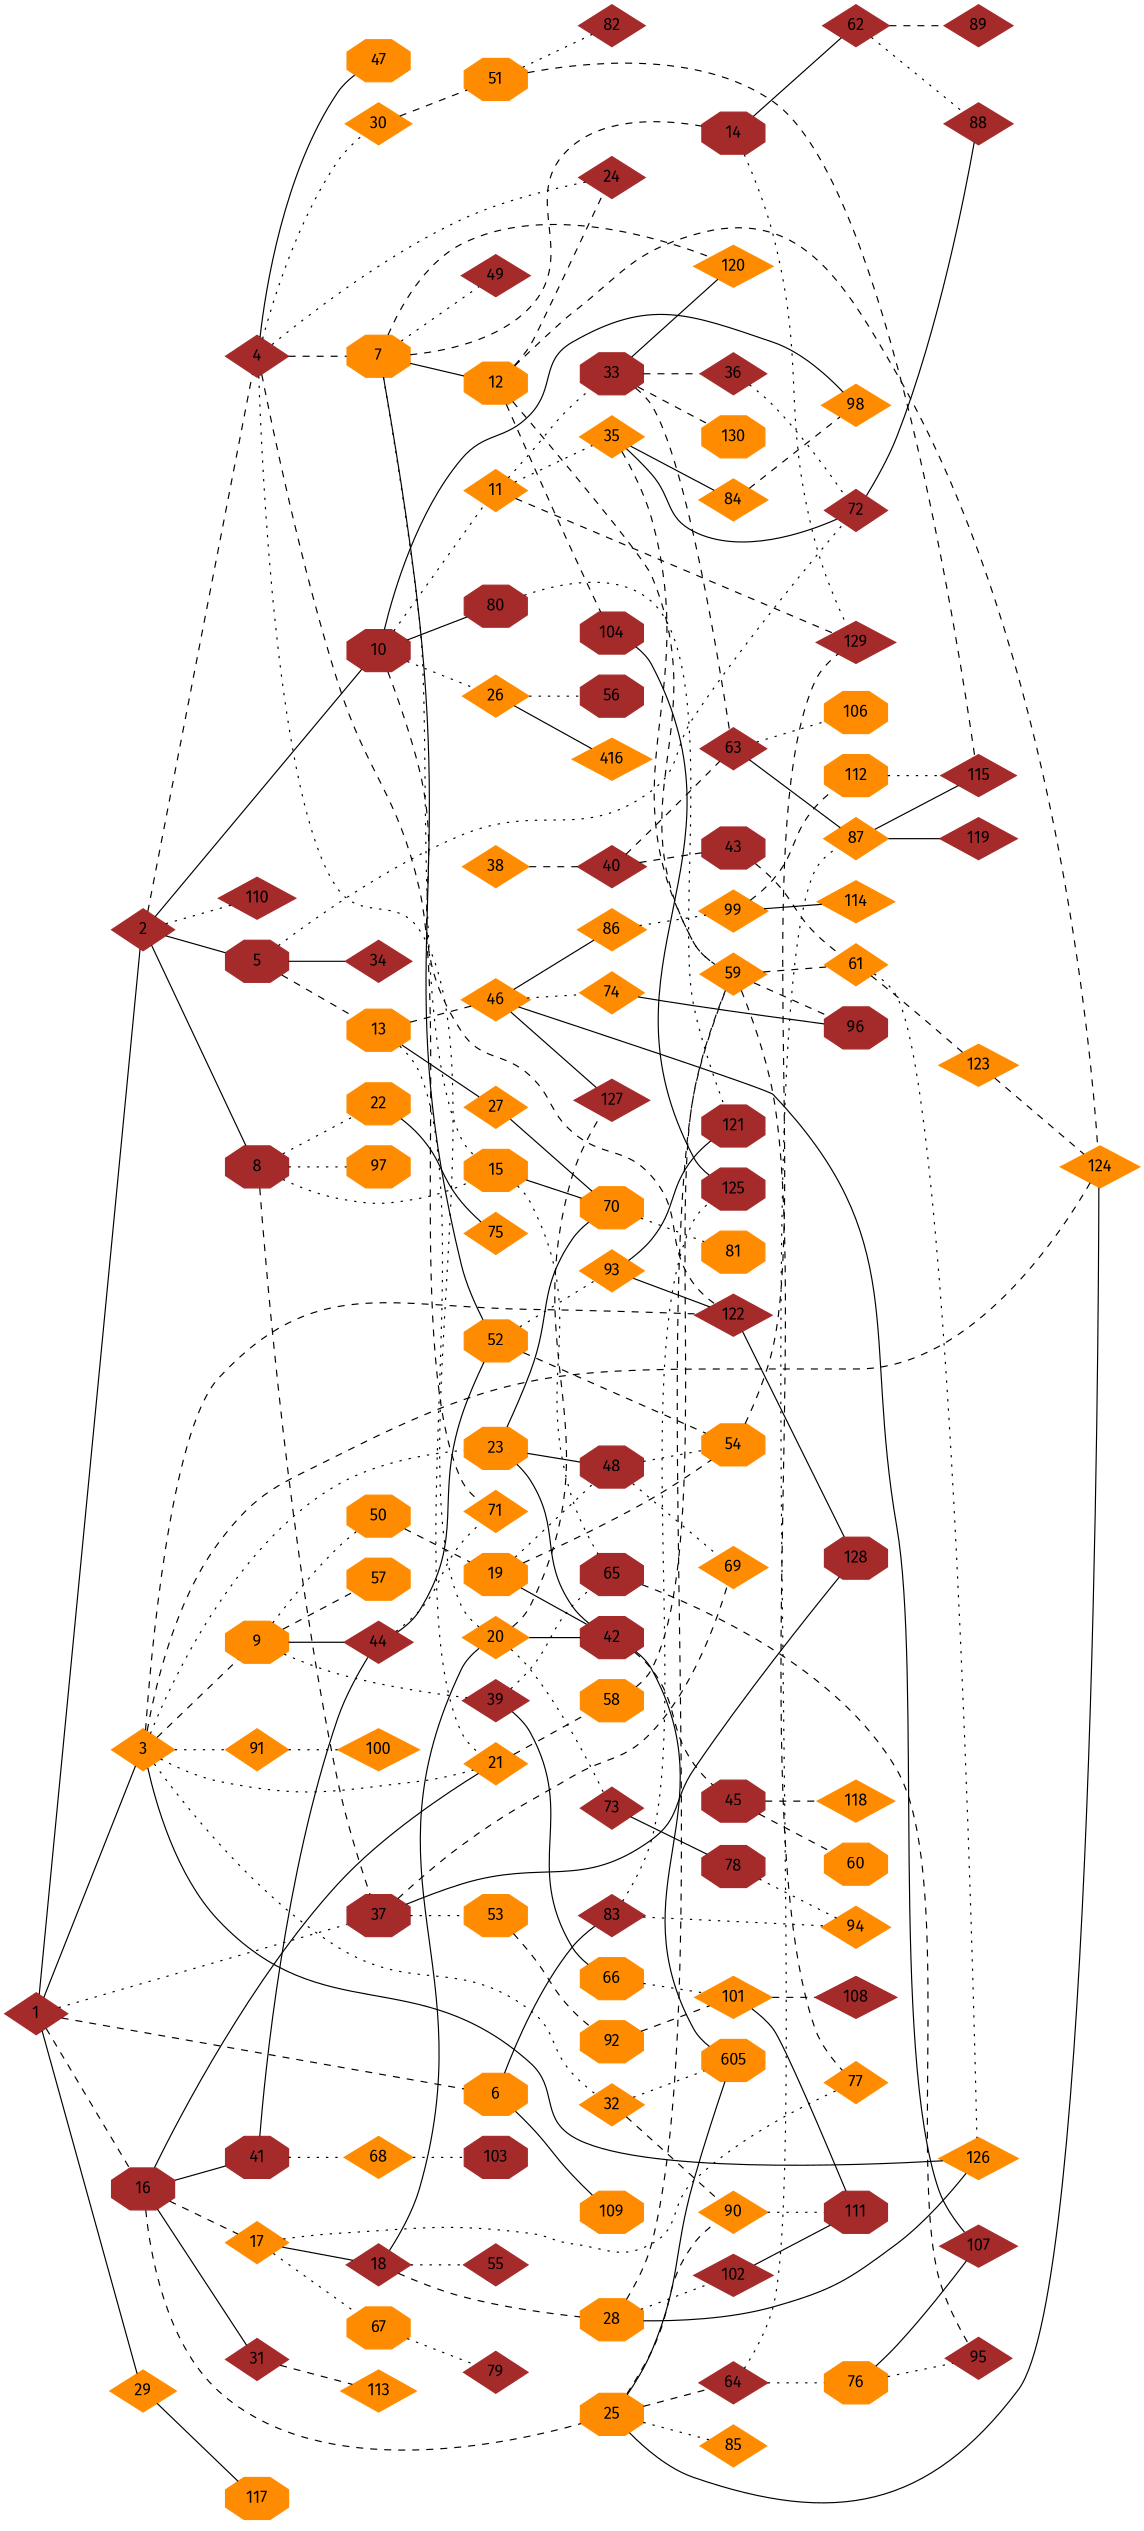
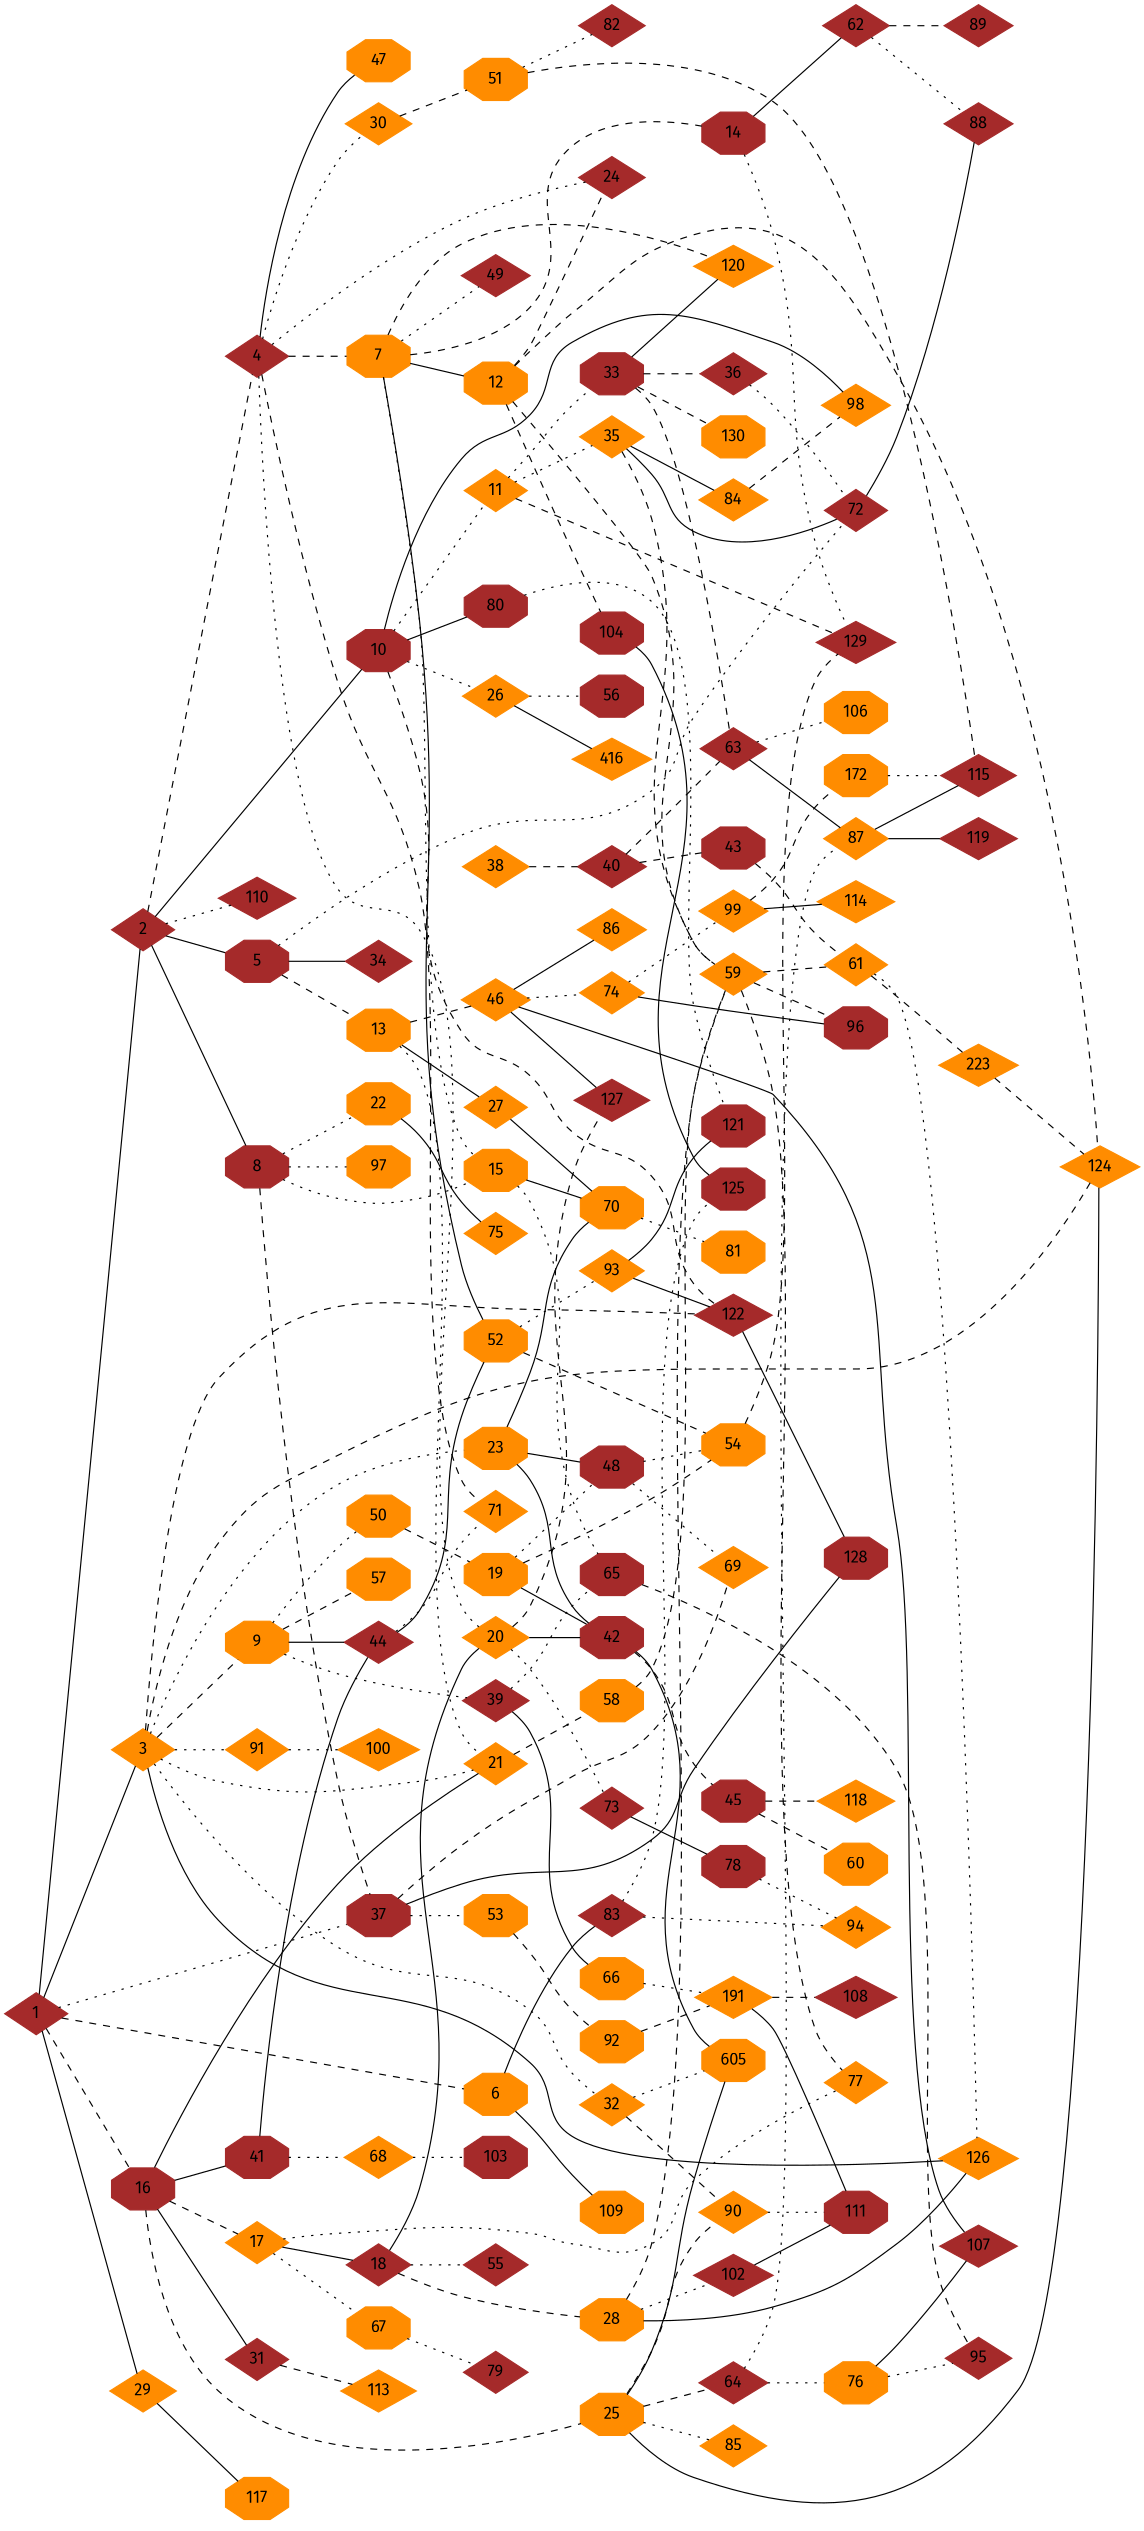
node "112": label "112" -> "172"
edge "99" -- "86": now "99" -- "74"
node "123": label "123" -> "223"
node "101": label "101" -> "191"
